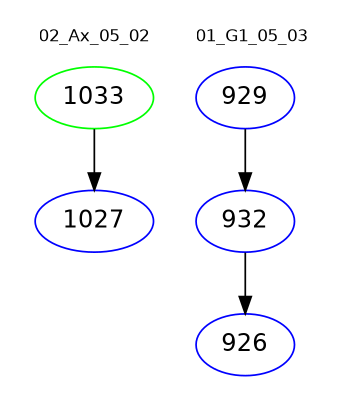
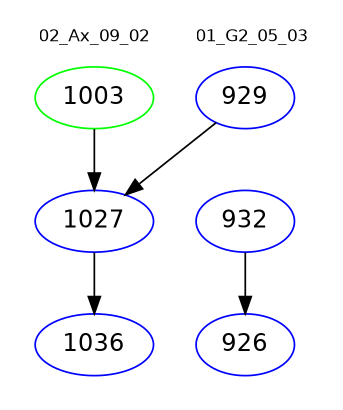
cluster "02_Ax_05_02": label "02_Ax_05_02" -> "02_Ax_09_02"
cluster "01_G1_05_03": label "01_G1_05_03" -> "01_G2_05_03"
node "1033": label "1033" -> "1003"
edge "929" -> "932": now "929" -> "1027"
node "1036": added
